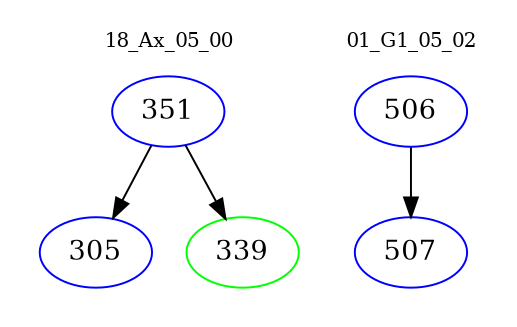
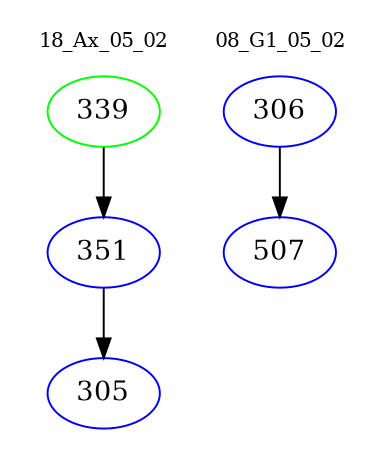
cluster "18_Ax_05_00": label "18_Ax_05_00" -> "18_Ax_05_02"
cluster "01_G1_05_02": label "01_G1_05_02" -> "08_G1_05_02"
node "506": label "506" -> "306"
edge "351" -> "339": reversed
